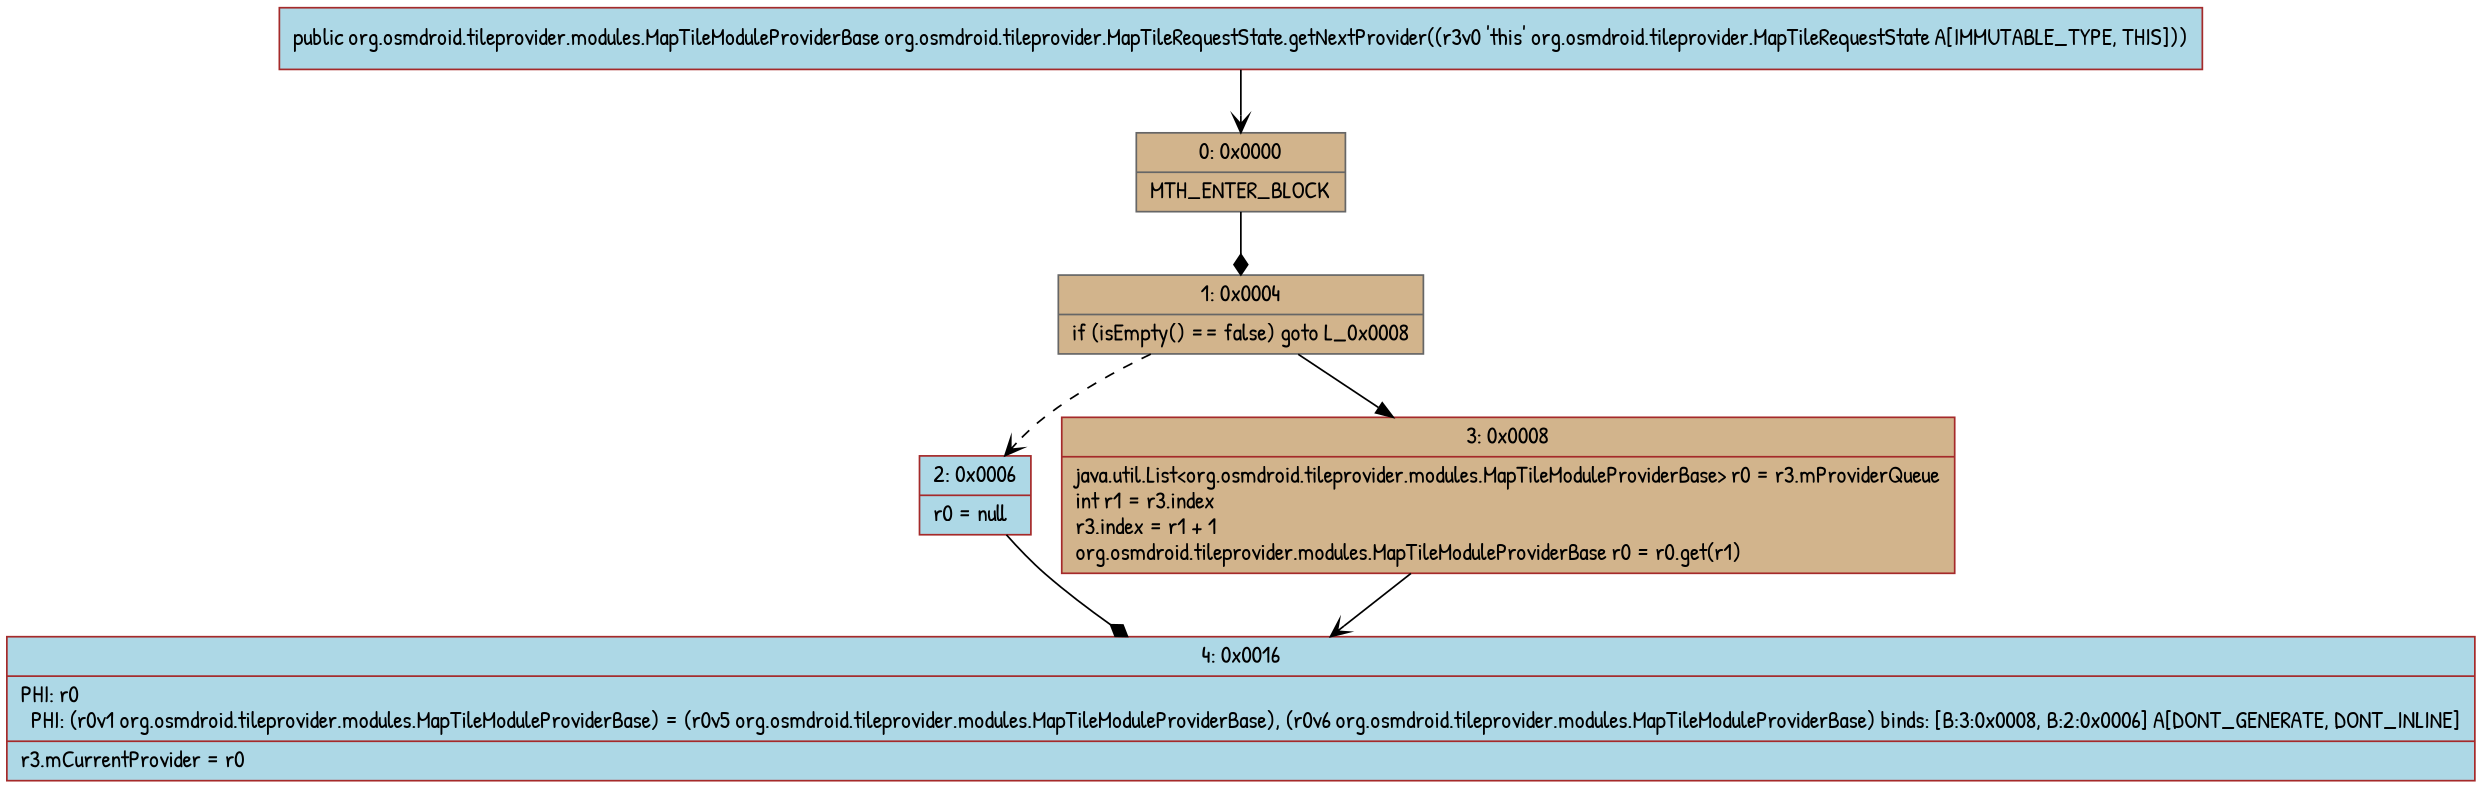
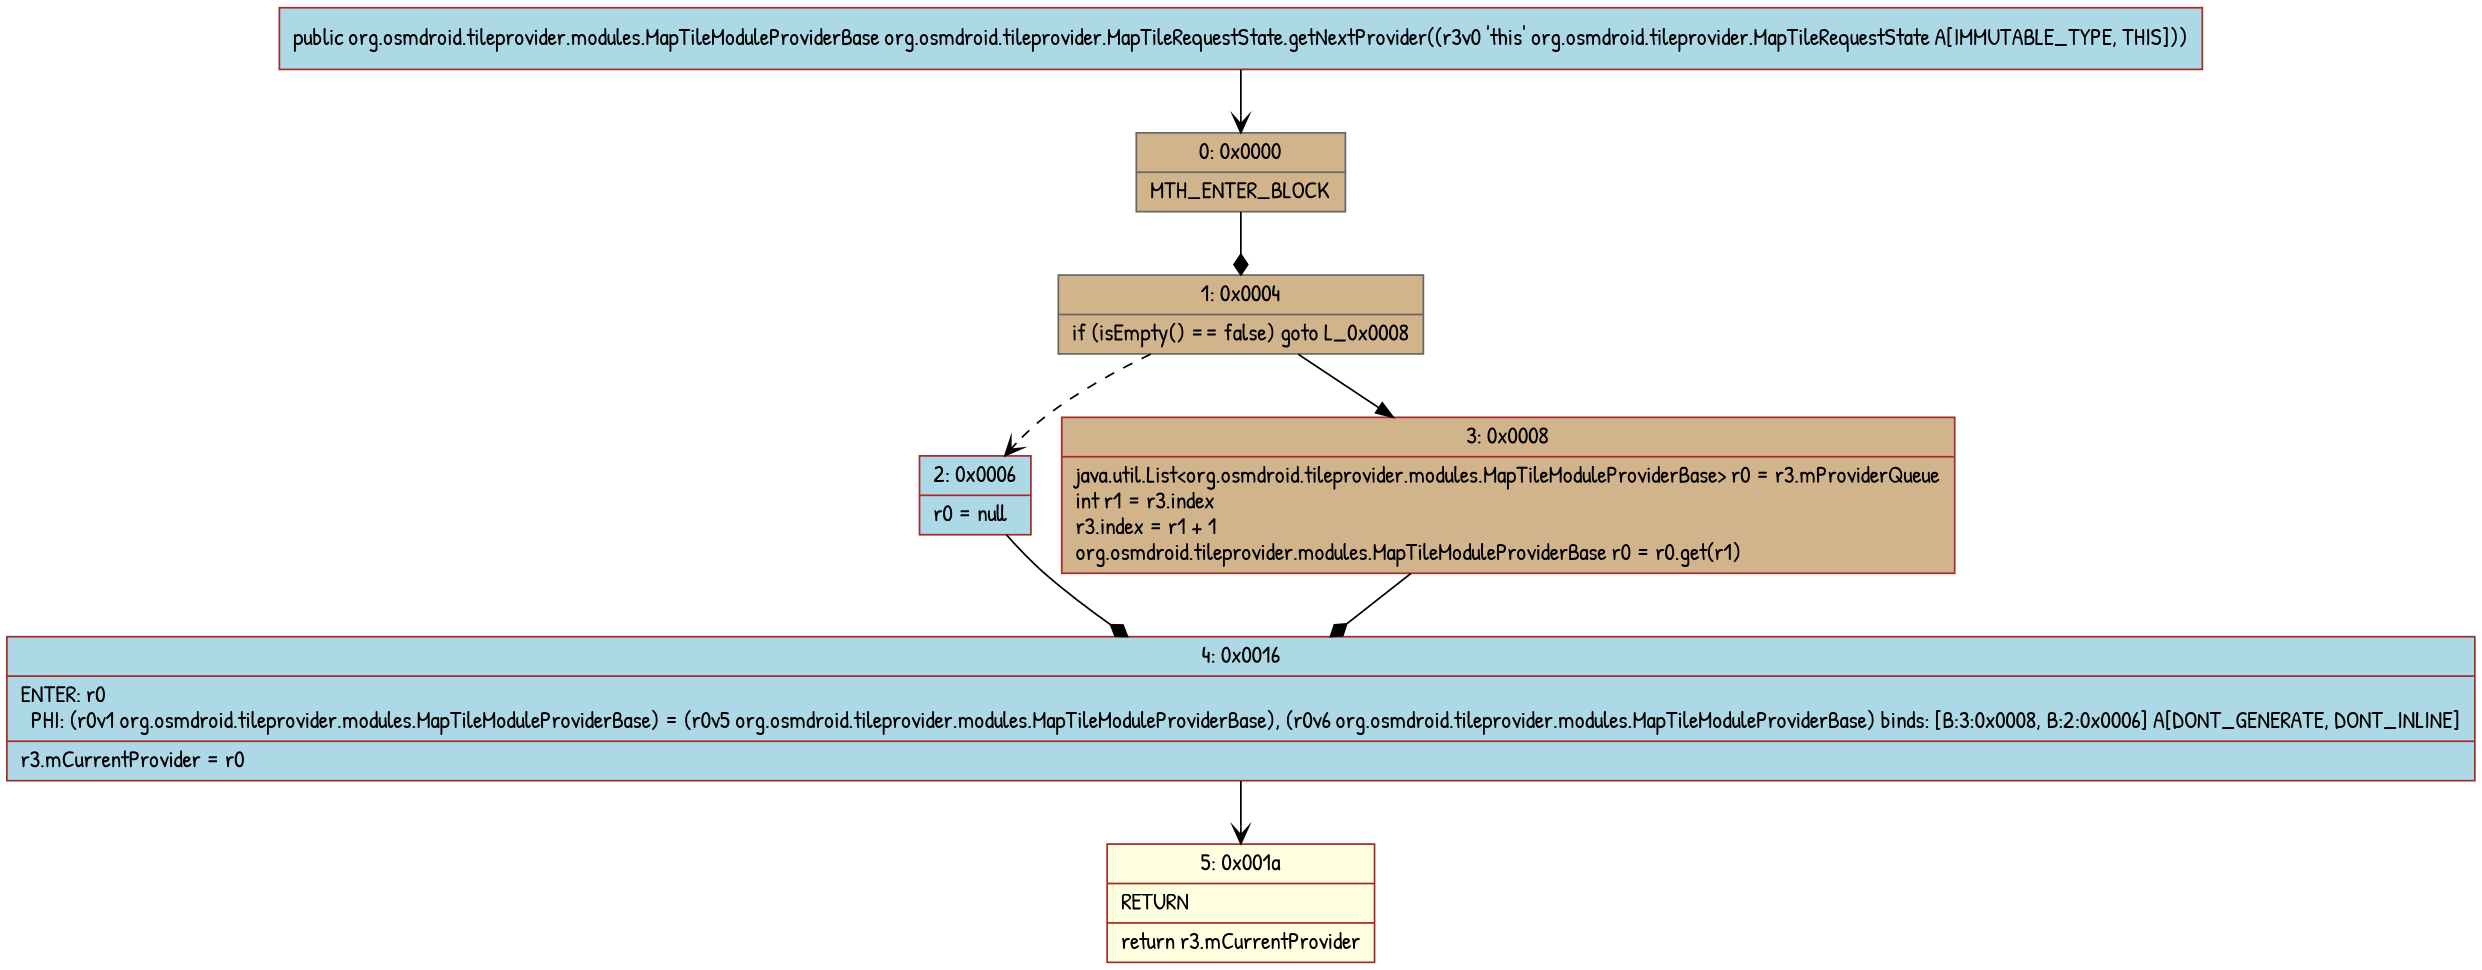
edge "3: 0x0008" -> "4: 0x0016": arrowhead vee -> diamond
node "4: 0x0016": text "PHI: r0" -> "ENTER: r0"
node "5: 0x001a": added
